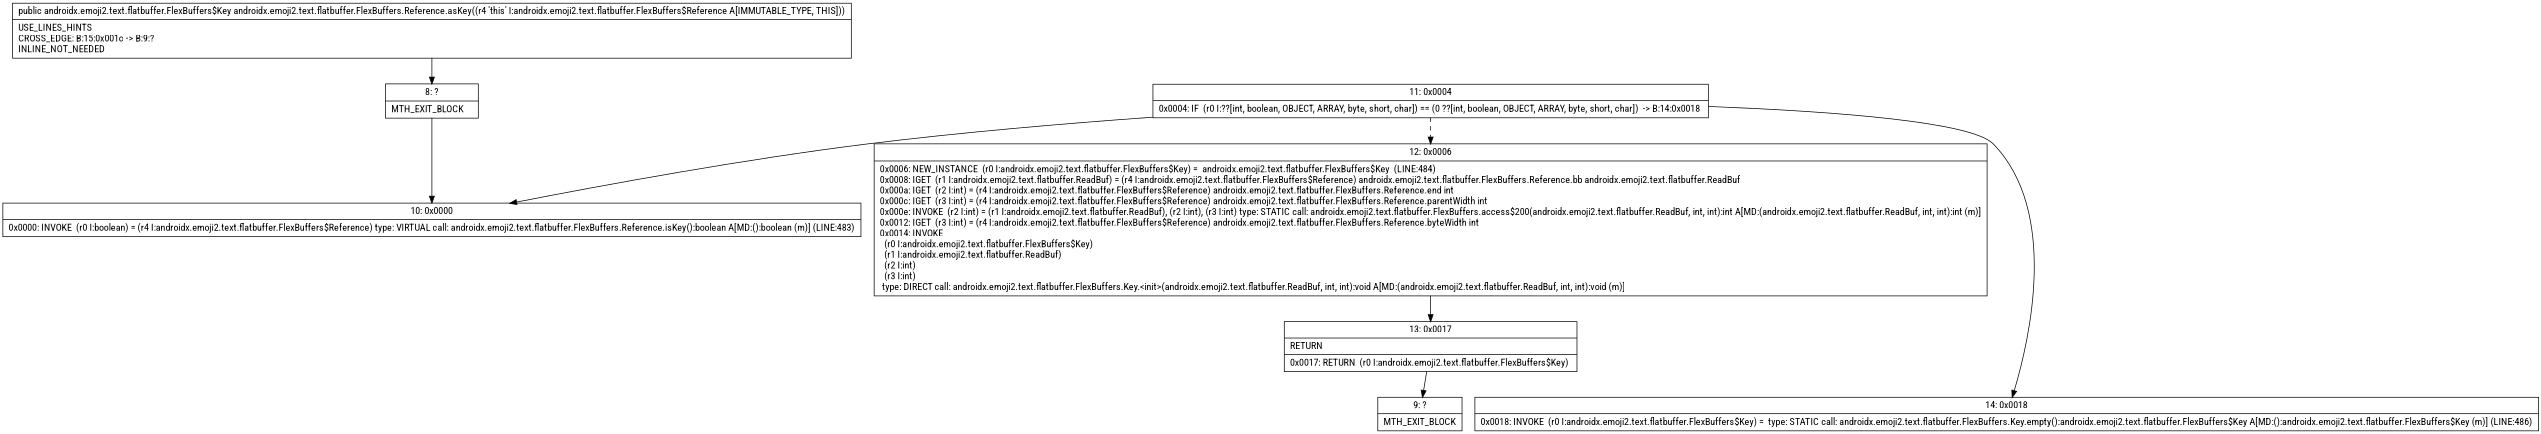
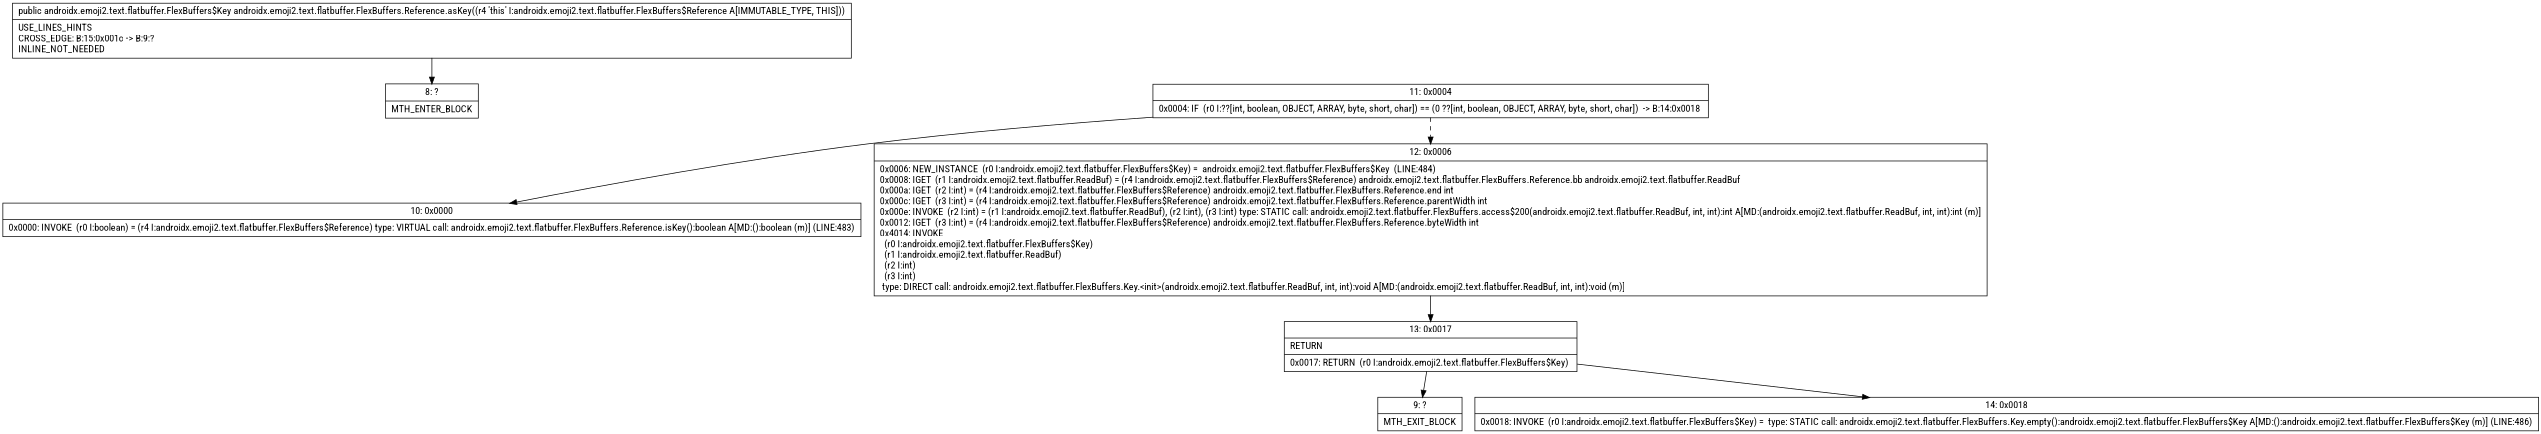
node "8: ?": text "MTH_EXIT_BLOCK" -> "MTH_ENTER_BLOCK"
edge "11: 0x0004" -> "14: 0x0018": now "13: 0x0017" -> "14: 0x0018"
edge "8: ?" -> "10: 0x0000": removed
node "12: 0x0006": text "0x0014: INVOKE" -> "0x4014: INVOKE"
